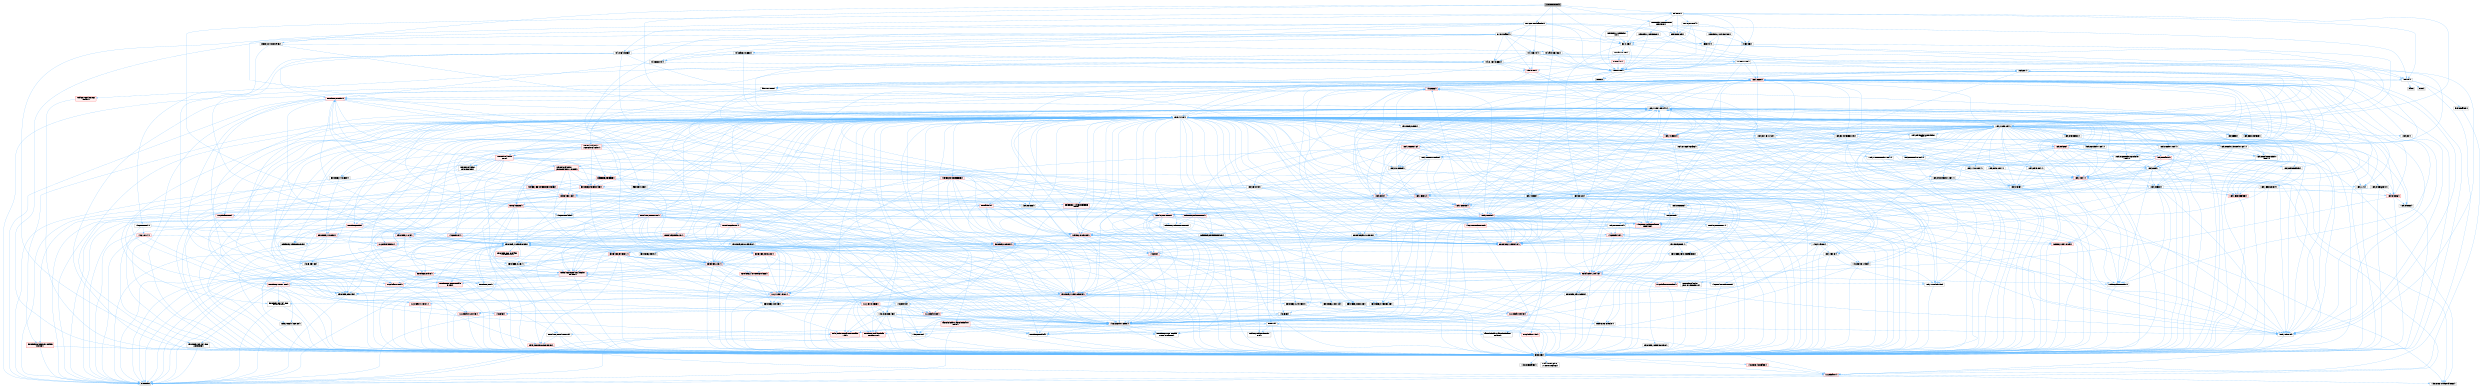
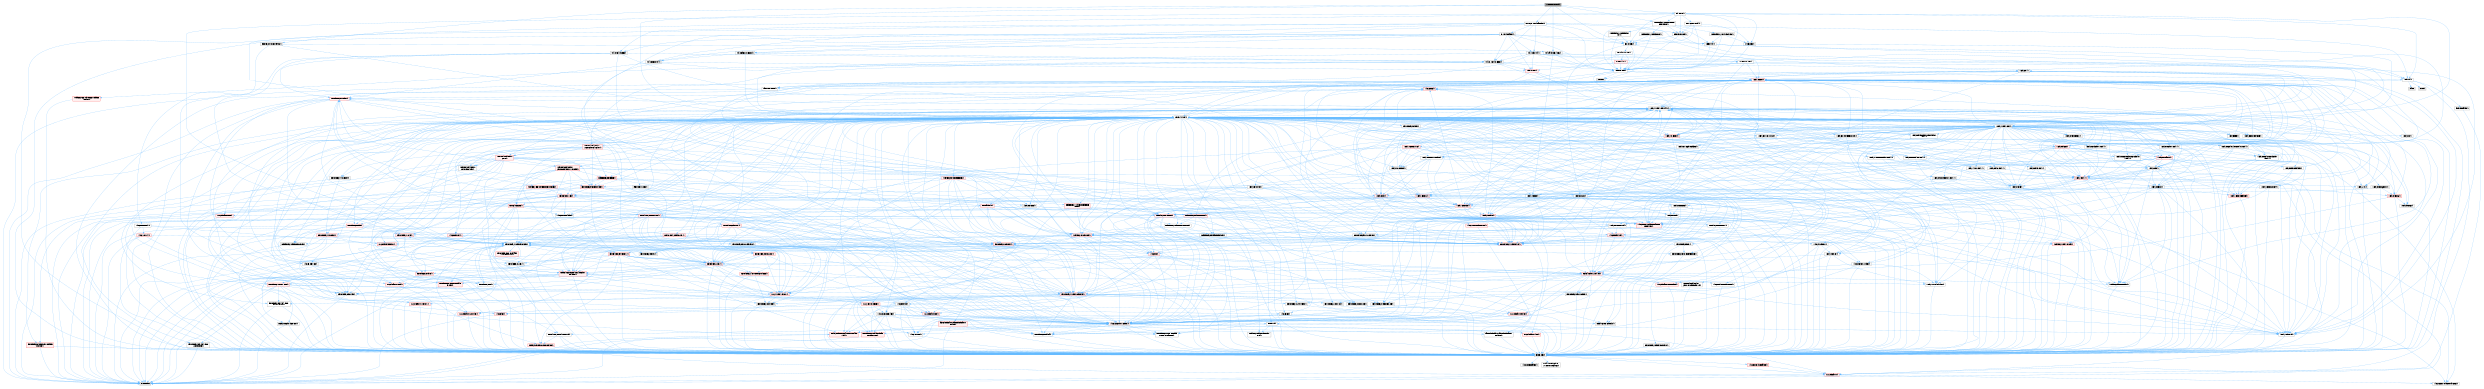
node "UObject/UE5LineTypes Version.h": label "UObject/UE5LineTypes Version.h" -> "UObject/UE5MainStreamObject Version.h"
node "Containers/StaticArray.h": label "Containers/StaticArray.h" -> "OrthoMatrix/StaticArray.h"
